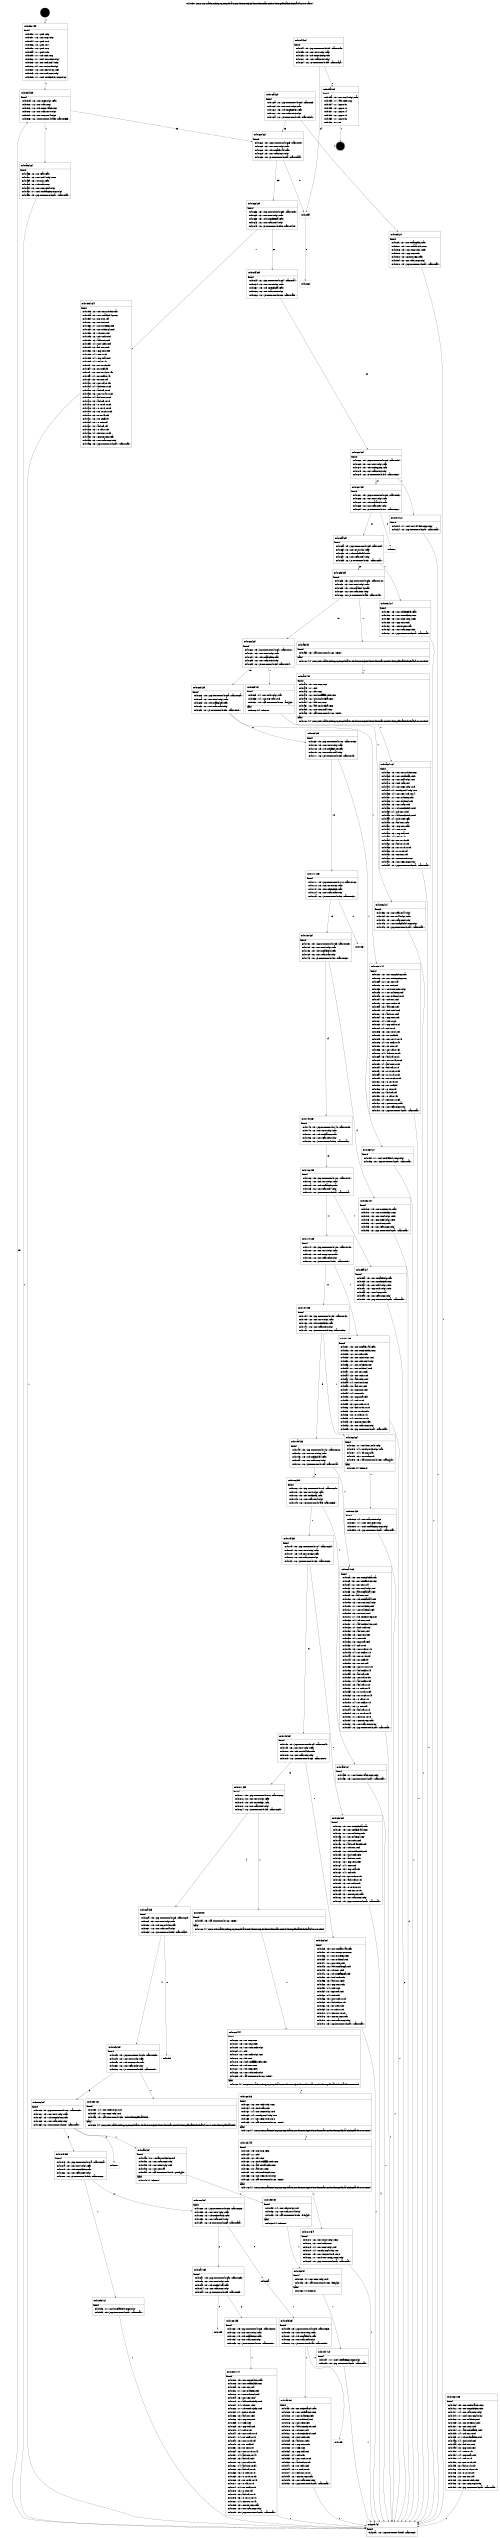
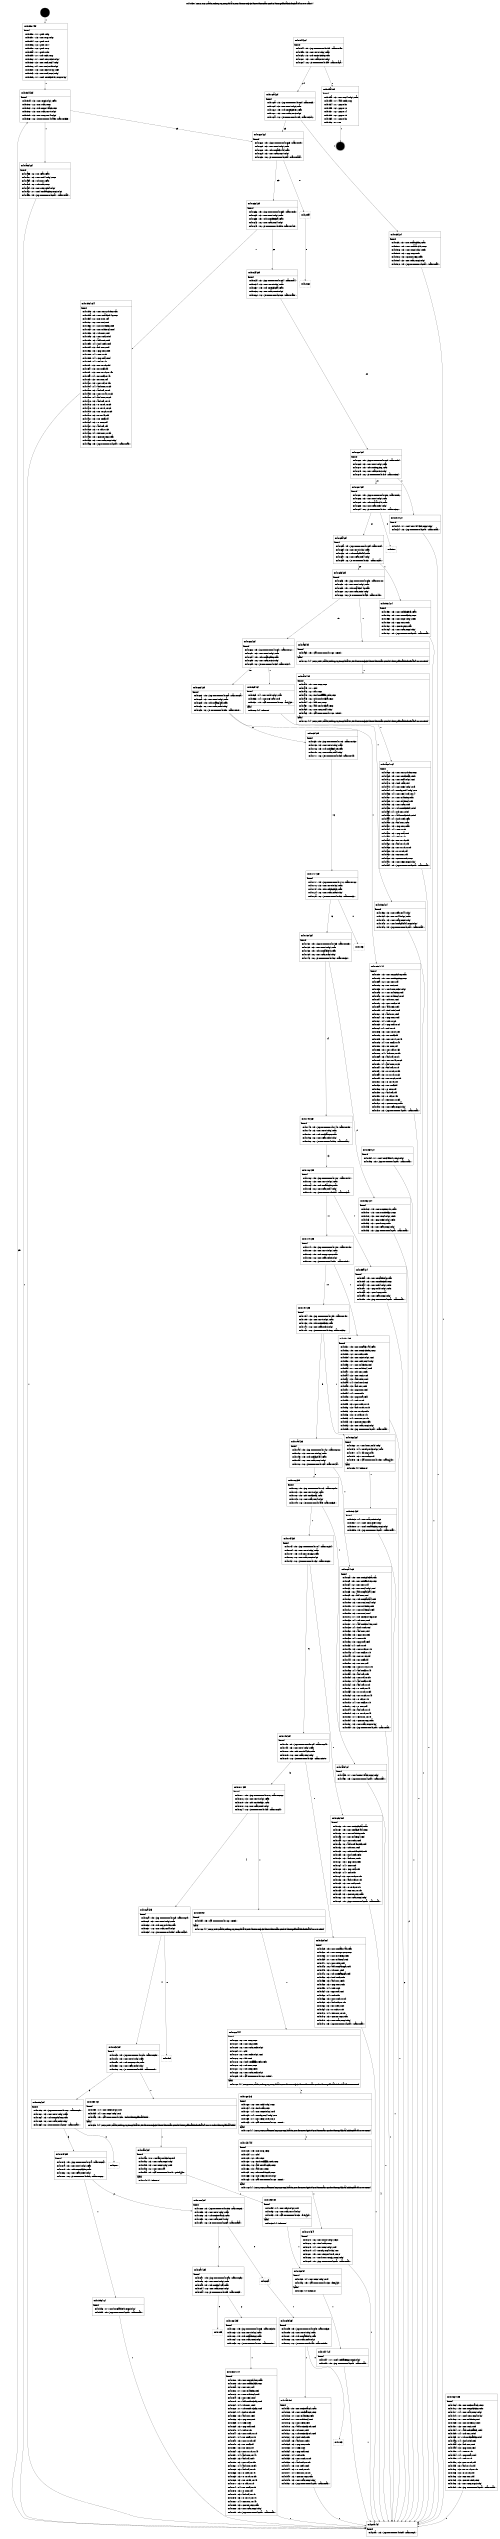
edge "0x4015f4 [22]" -> "0x40209a": now "0x4015f4 [22]" -> "0x40160a [22]"
edge "0x4016fe [25]" -> "0x401d8f [12]": removed, label "1"
edge "0x40185c [25]" -> "0x401da8 [23]": now "0x401d9b [13]" -> "0x401da8 [23]"
